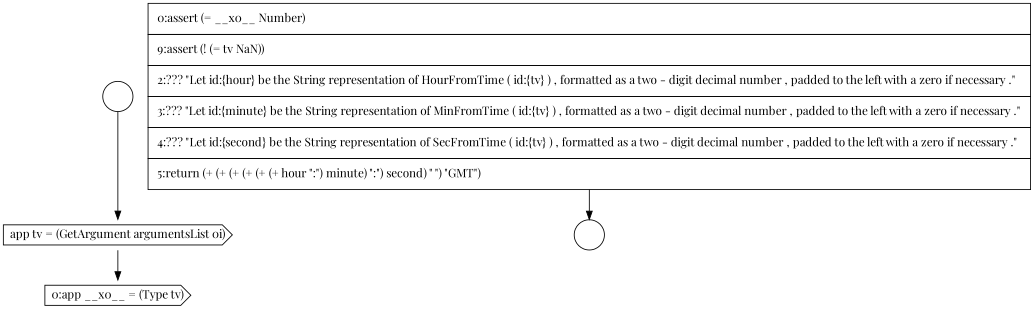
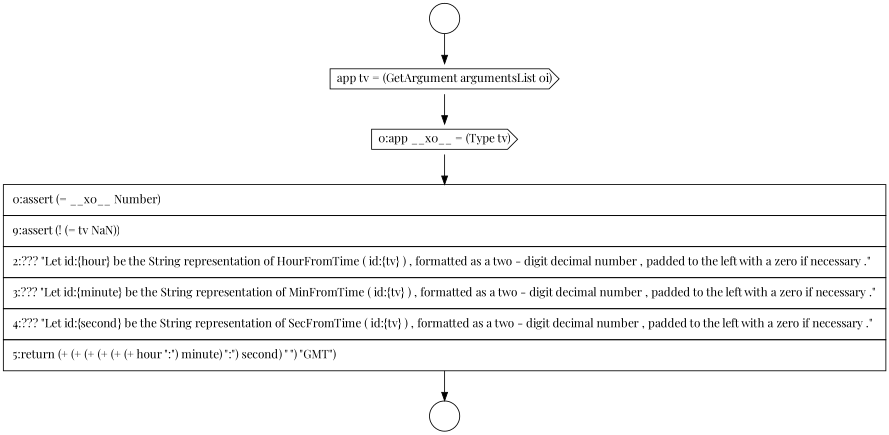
edge "0:app __x0__ = (Type tv)" -> "0:assert (= __x0__ Number)": added
